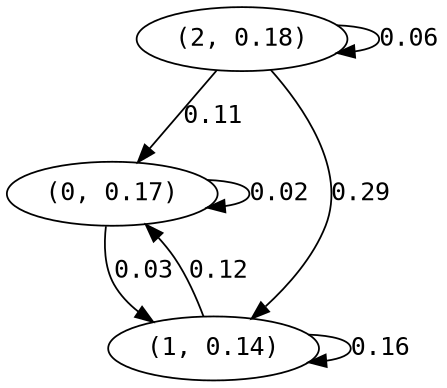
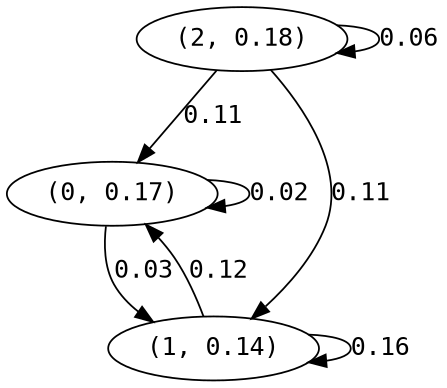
edge "(2, 0.18)" -> "(1, 0.14)": label "0.29" -> "0.11"
